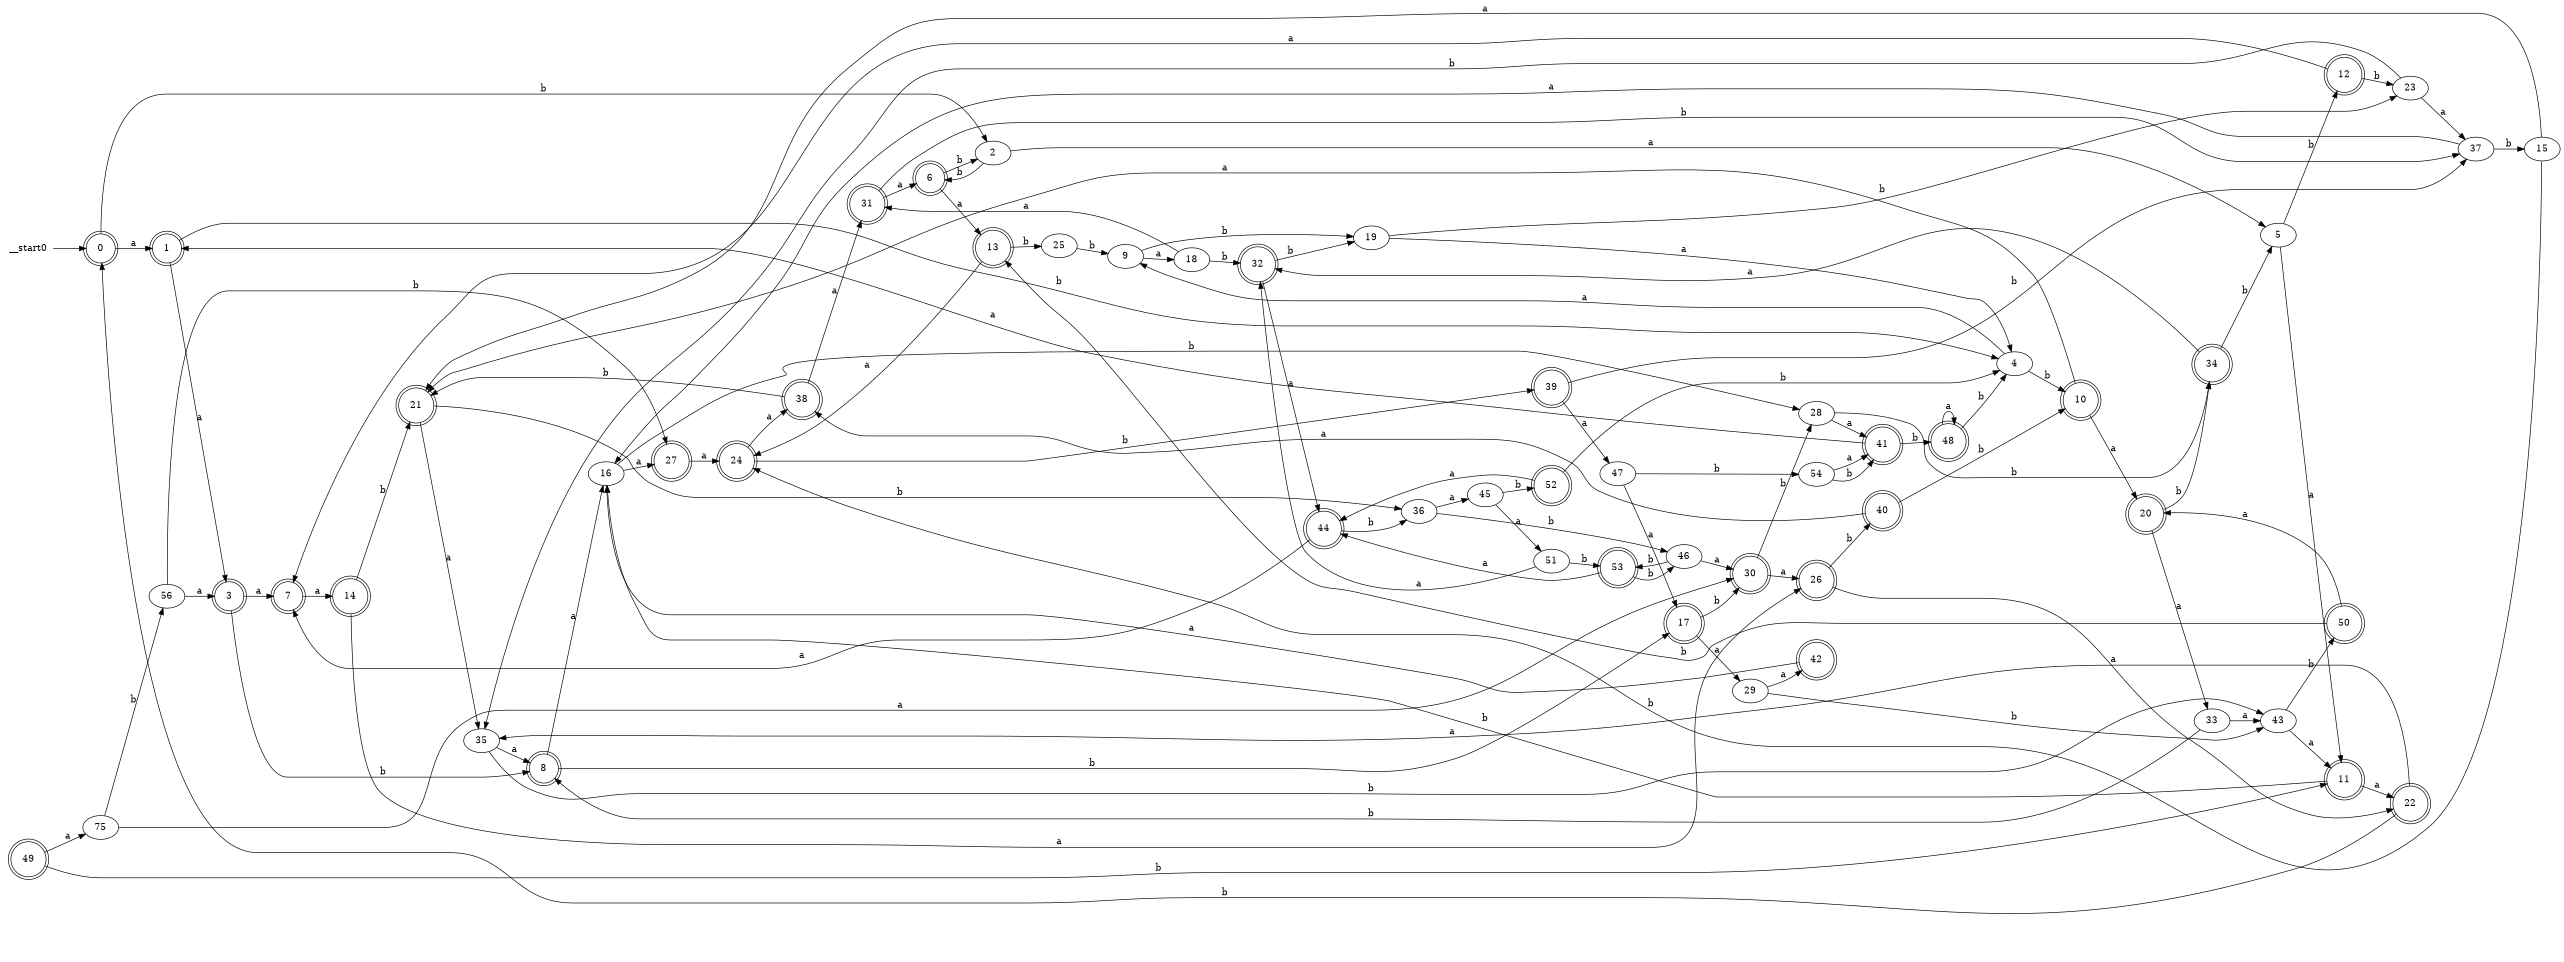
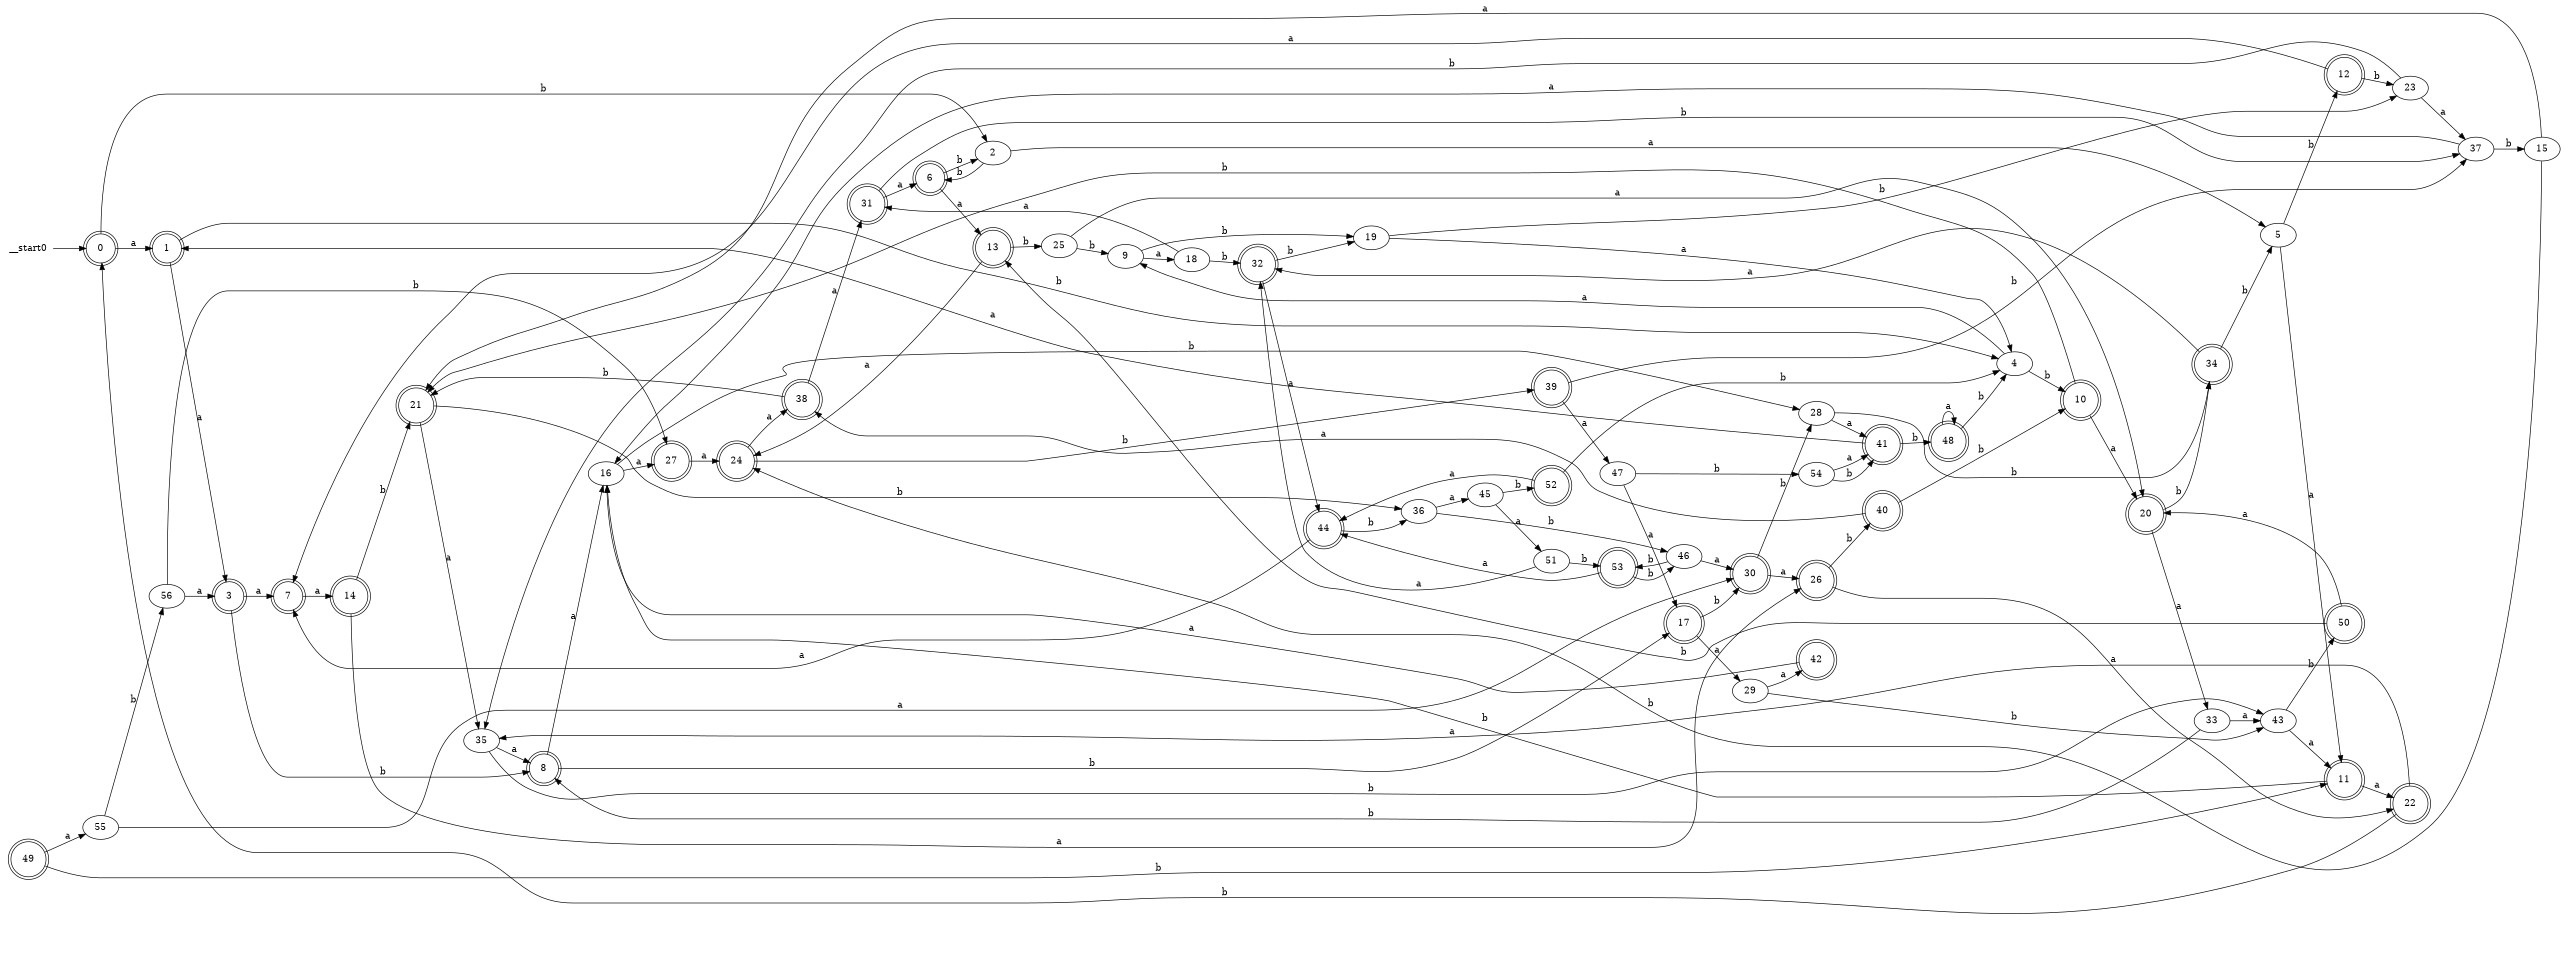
edge "10" -> "21": label "a" -> "b"
edge "25" -> "20": added, label "a"
node "75": label "75" -> "55"
